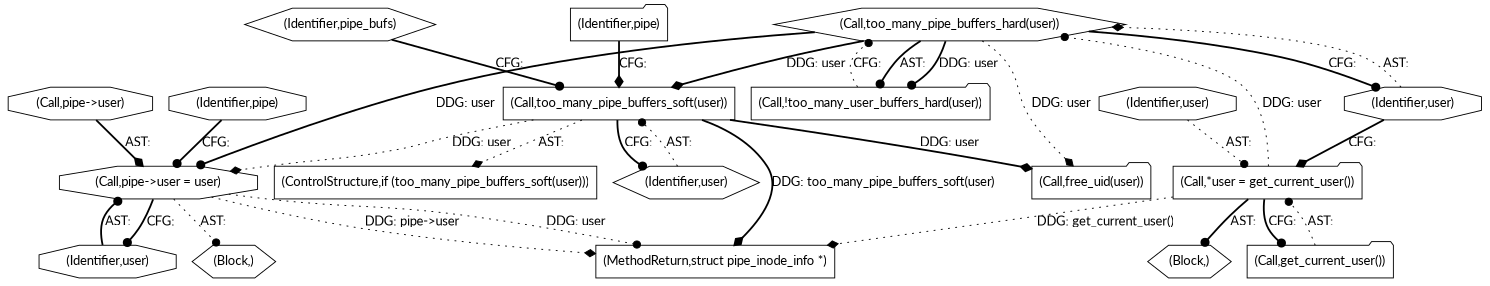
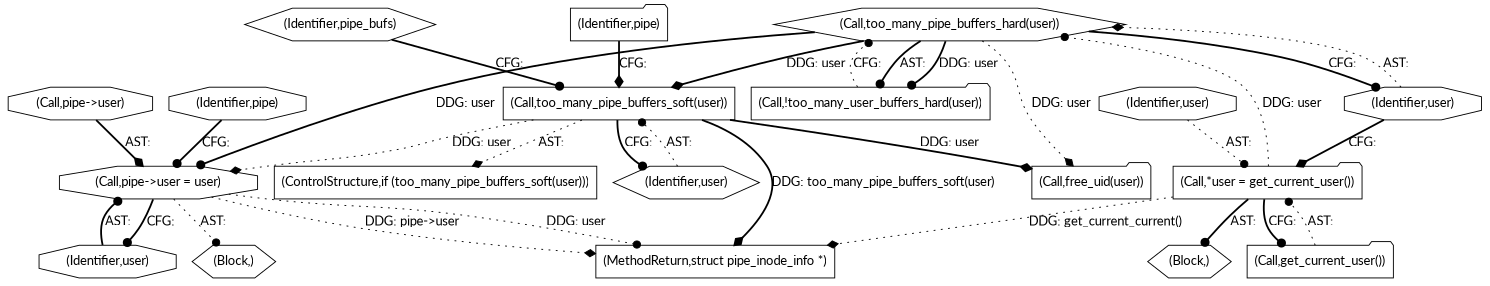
edge "(Call,*user = get_current_user())" -> "(MethodReturn,struct pipe_inode_info *)": label "DDG: get_current_user()" -> "DDG: get_current_current()"
